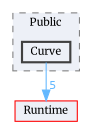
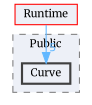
edge "Curve" -> "Runtime": reversed
